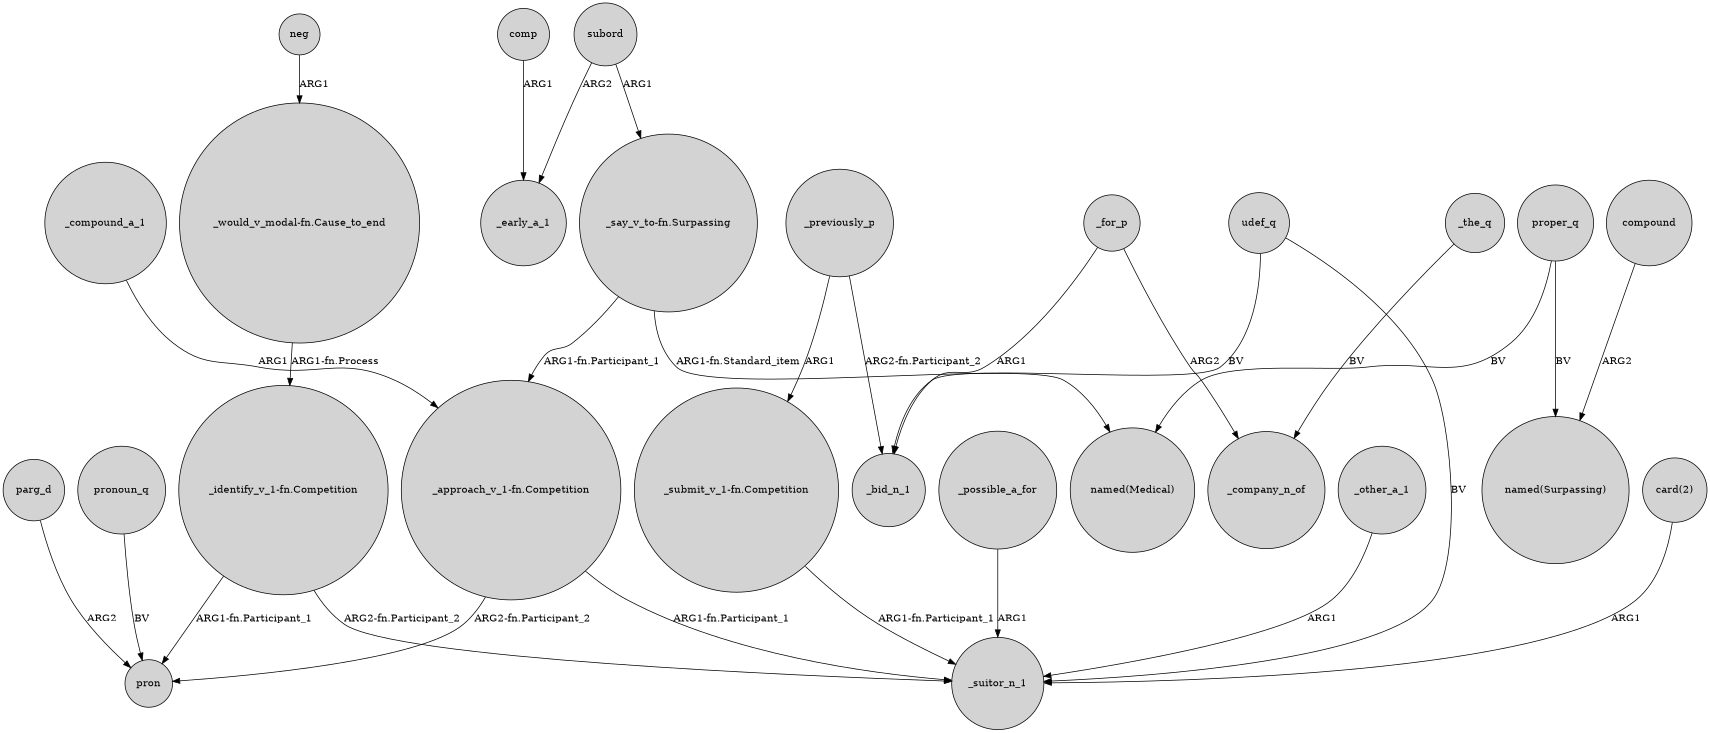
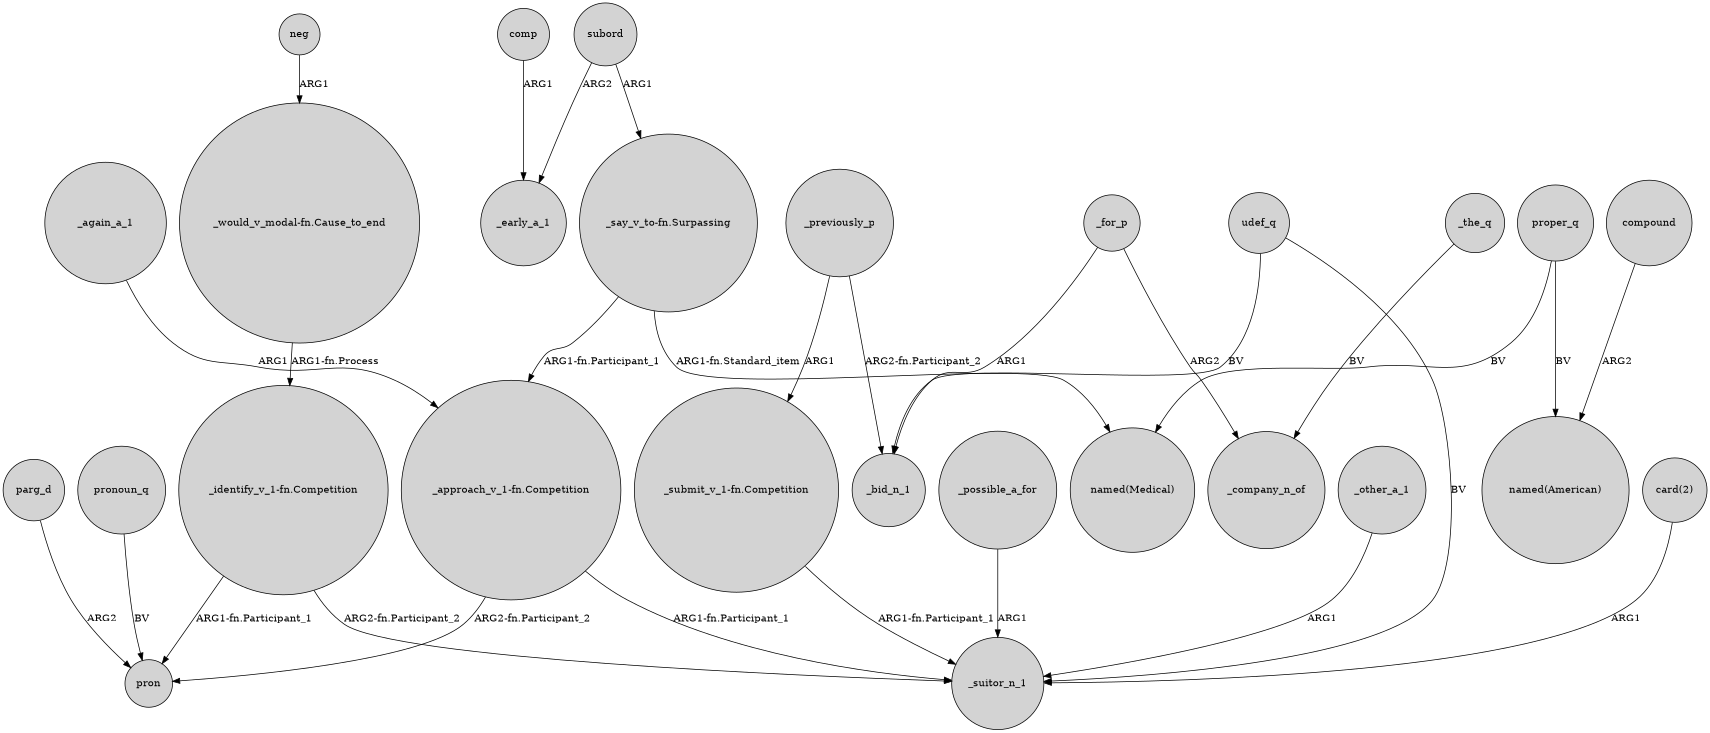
node "_compound_a_1": label "_compound_a_1" -> "_again_a_1"
node "named(Surpassing)": label "named(Surpassing)" -> "named(American)"
